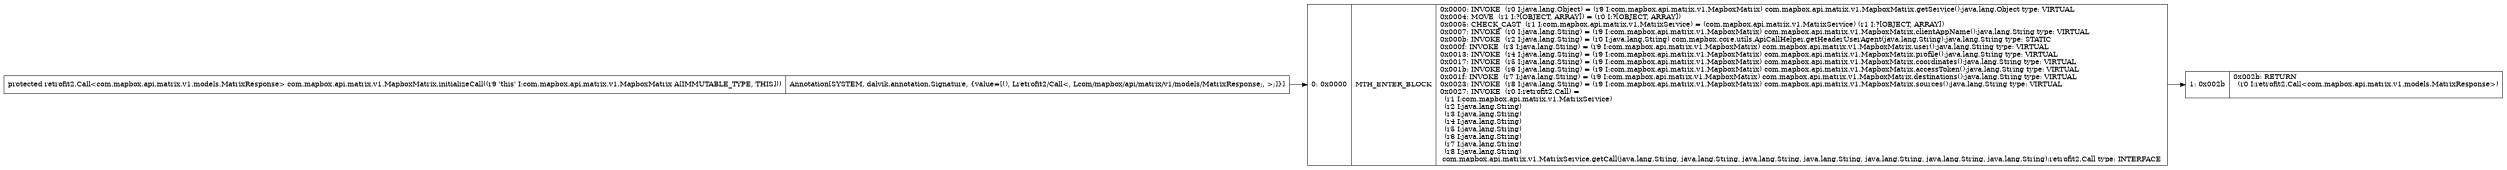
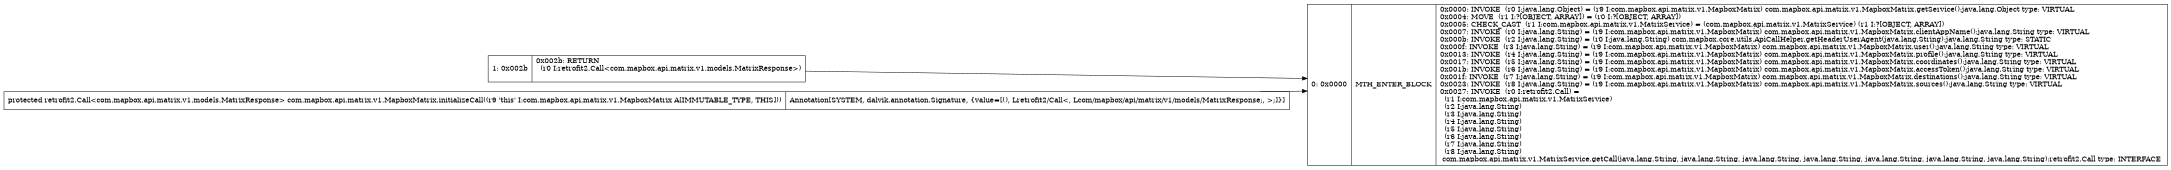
edge "0: 0x0000" -> "1: 0x002b": reversed
